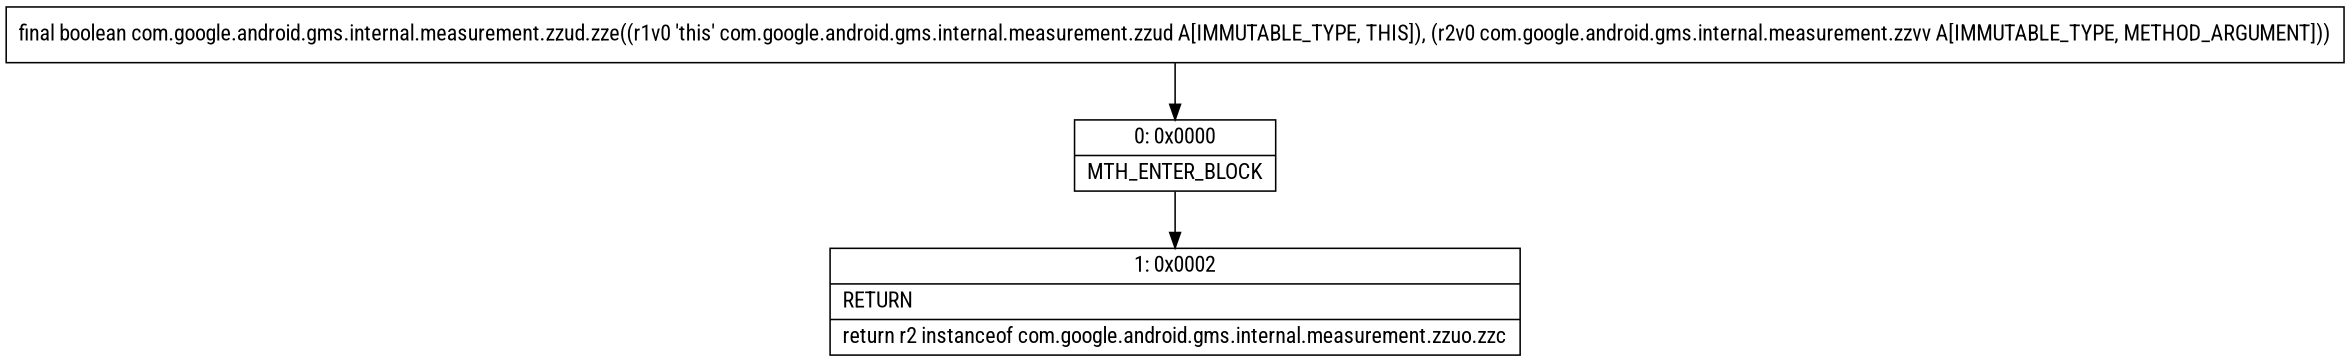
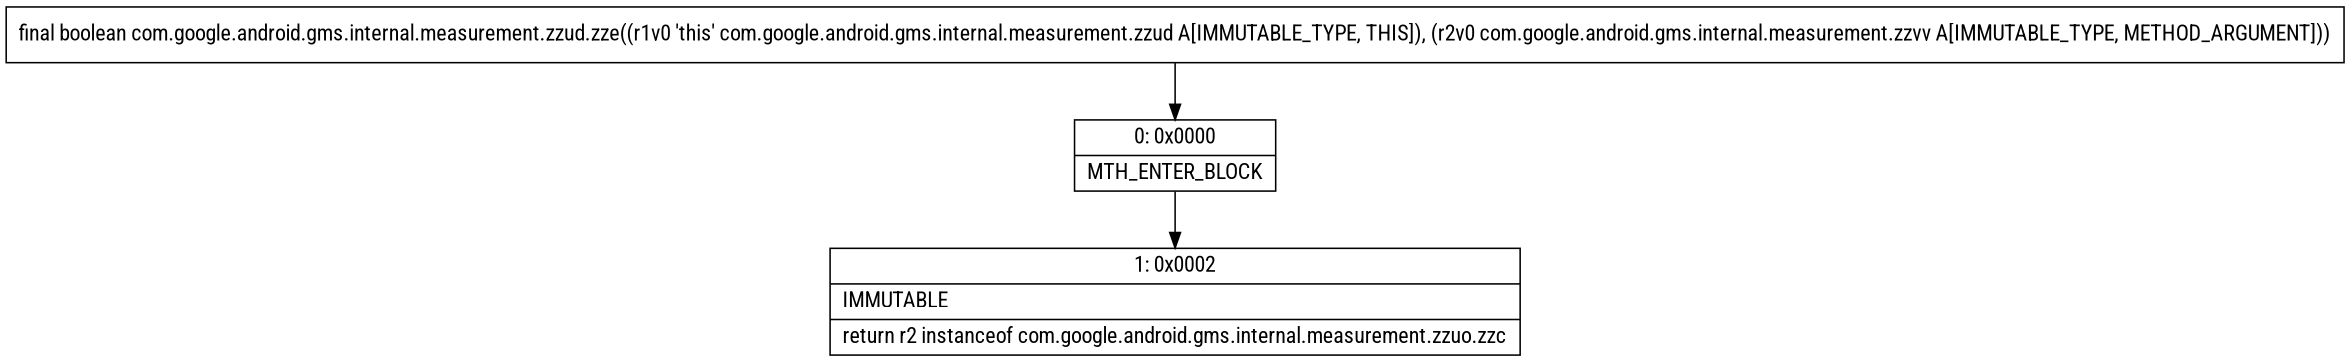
node "1: 0x0002": text "RETURN" -> "IMMUTABLE"
